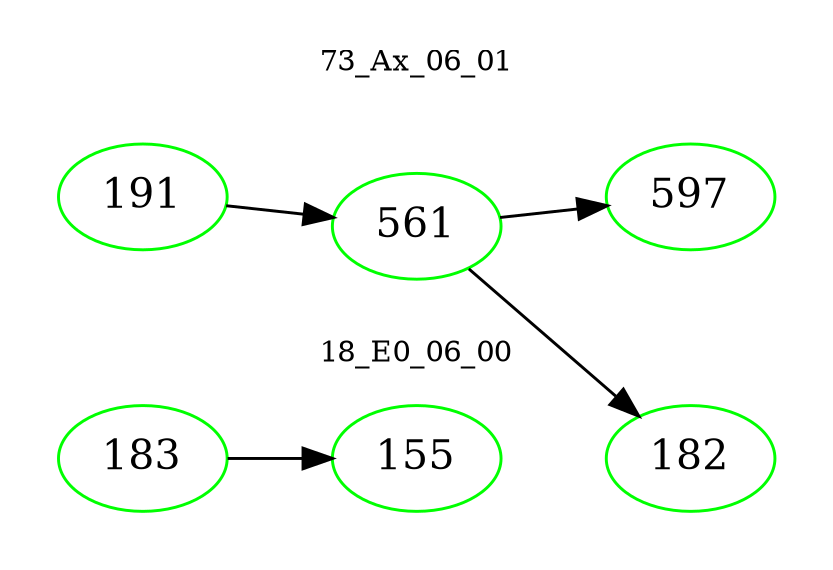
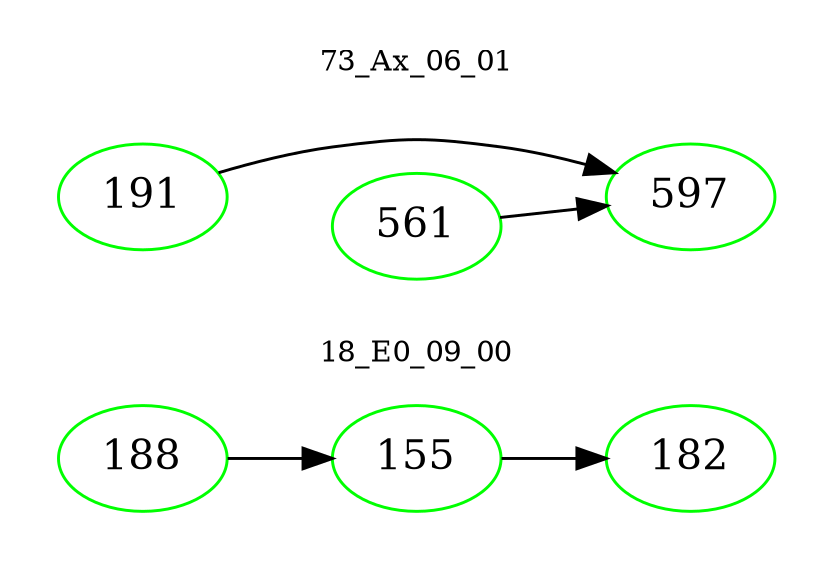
edge "191" -> "561": now "191" -> "597"
edge "561" -> "182": now "155" -> "182"
cluster "18_E0_06_00": label "18_E0_06_00" -> "18_E0_09_00"
node "183": label "183" -> "188"
